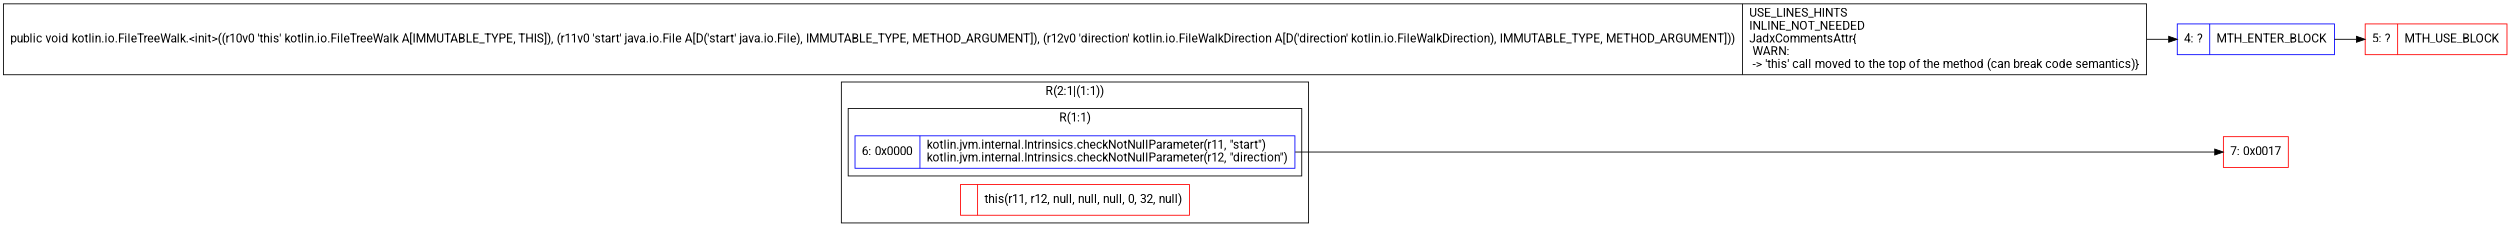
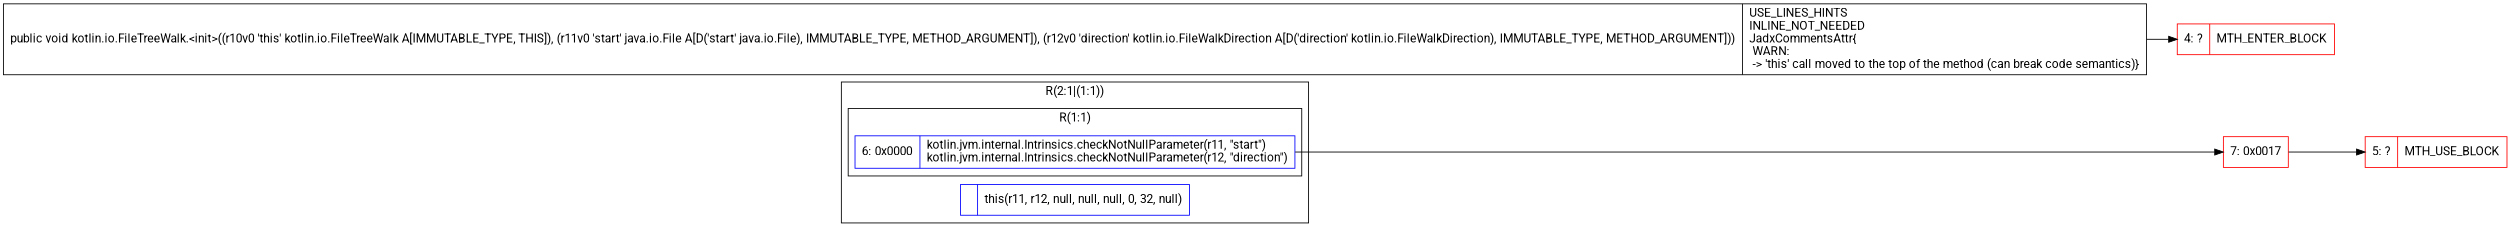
node "4: ?": color blue -> red
edge "4: ?" -> "5: ?": now "7: 0x0017" -> "5: ?"
node "this(r11, r12, null, null, null, 0, 32, null)": color red -> blue
